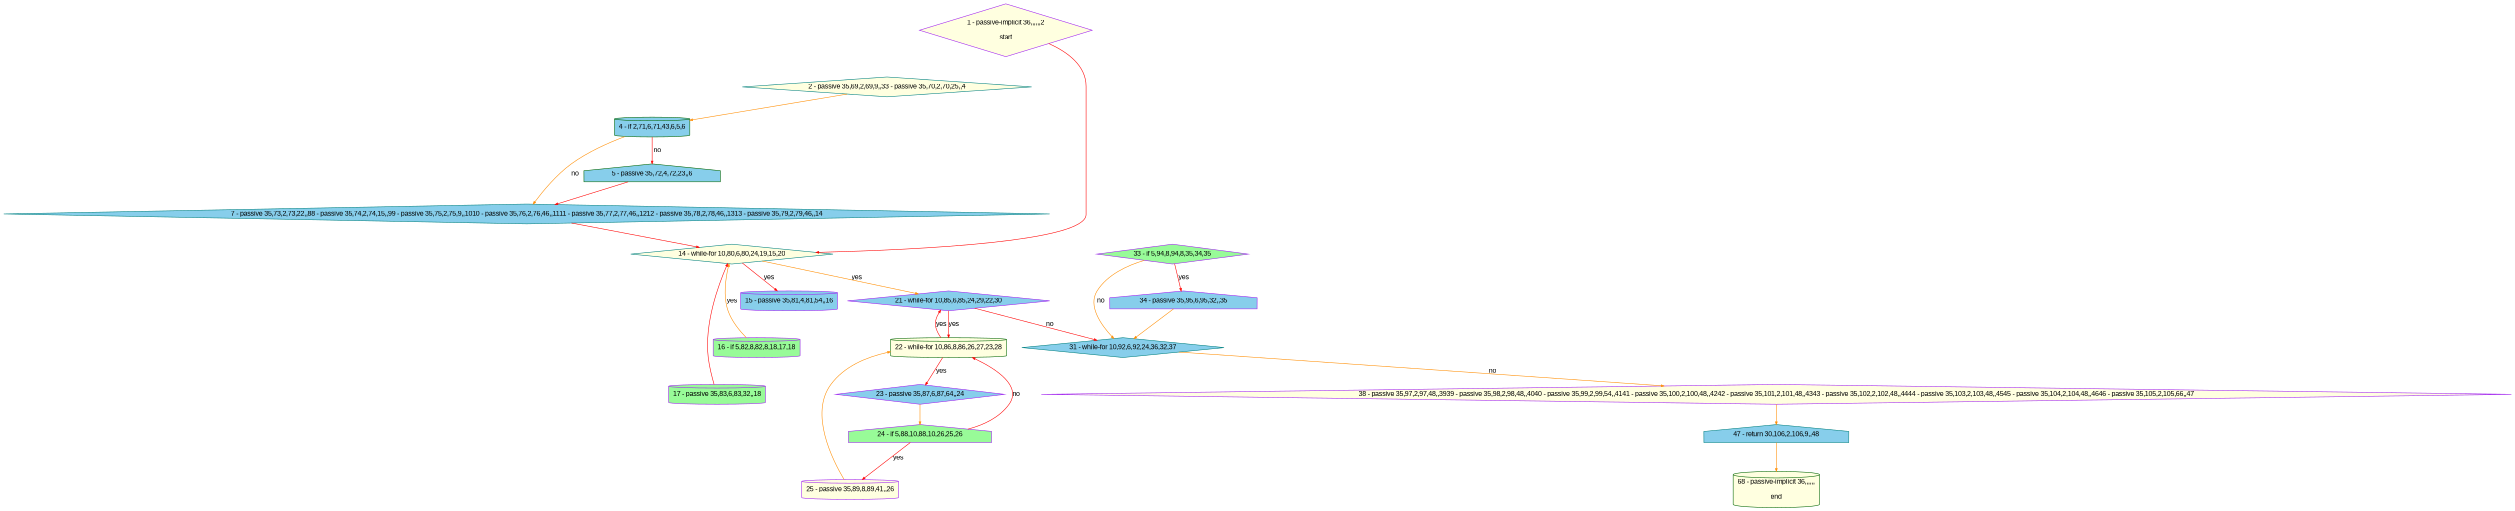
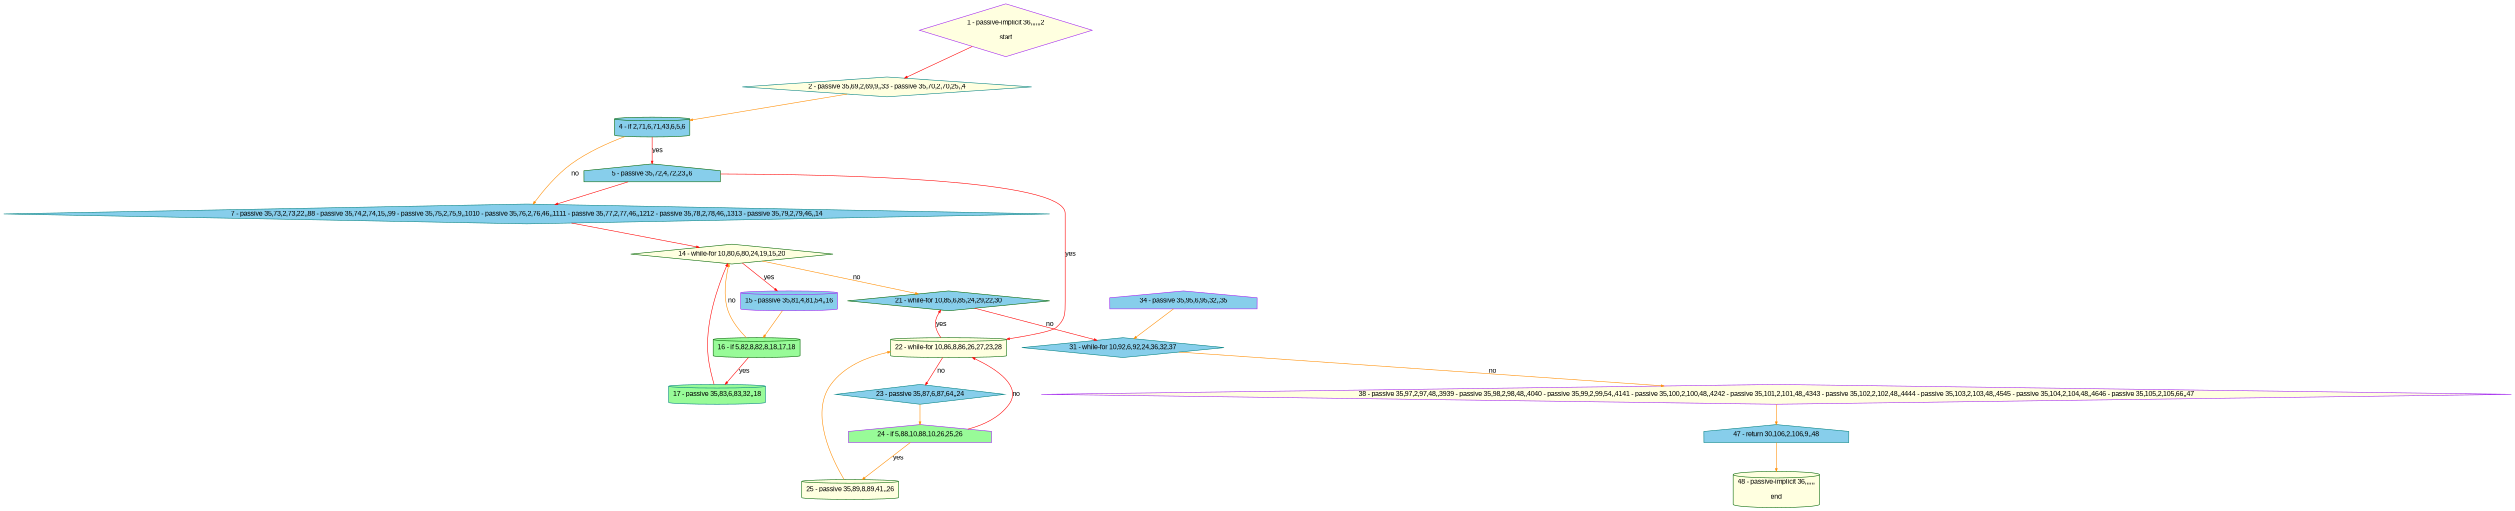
edge "4 - if 2,71,6,71,43,6,5,6" -> "5 - passive 35,72,4,72,23,,6": label "no" -> "yes"
edge "1 - passive-implicit 36,,,,,,2 start" -> "14 - while-for 10,80,6,80,24,19,15,20": now "1 - passive-implicit 36,,,,,,2 start" -> "2 - passive 35,69,2,69,9,,33 - passive 35,70,2,70,25,,4"
node "14 - while-for 10,80,6,80,24,19,15,20": color teal -> darkgreen
node "33 - if 5,94,8,94,8,35,34,35": removed
edge "14 - while-for 10,80,6,80,24,19,15,20" -> "21 - while-for 10,85,6,85,24,29,22,30": label "yes" -> "no"
edge "16 - if 5,82,8,82,8,18,17,18" -> "14 - while-for 10,80,6,80,24,19,15,20": label "yes" -> "no"
node "21 - while-for 10,85,6,85,24,29,22,30": color purple -> darkgreen
edge "15 - passive 35,81,4,81,54,,16" -> "16 - if 5,82,8,82,8,18,17,18": added
edge "21 - while-for 10,85,6,85,24,29,22,30" -> "22 - while-for 10,86,8,86,26,27,23,28": now "5 - passive 35,72,4,72,23,,6" -> "22 - while-for 10,86,8,86,26,27,23,28"
node "16 - if 5,82,8,82,8,18,17,18": color purple -> darkgreen
edge "16 - if 5,82,8,82,8,18,17,18" -> "17 - passive 35,83,6,83,32,,18": added, label "yes"
edge "22 - while-for 10,86,8,86,26,27,23,28" -> "23 - passive 35,87,6,87,64,,24": label "yes" -> "no"
node "17 - passive 35,83,6,83,32,,18": color purple -> teal
node "23 - passive 35,87,6,87,64,,24": color purple -> teal
edge "24 - if 5,88,10,88,10,26,25,26" -> "25 - passive 35,89,8,89,41,,26": color red -> darkorange
node "25 - passive 35,89,8,89,41,,26": color purple -> darkgreen
node "68 - passive-implicit 36,,,,,, end": label "68 - passive-implicit 36,,,,,, end" -> "48 - passive-implicit 36,,,,,, end"
